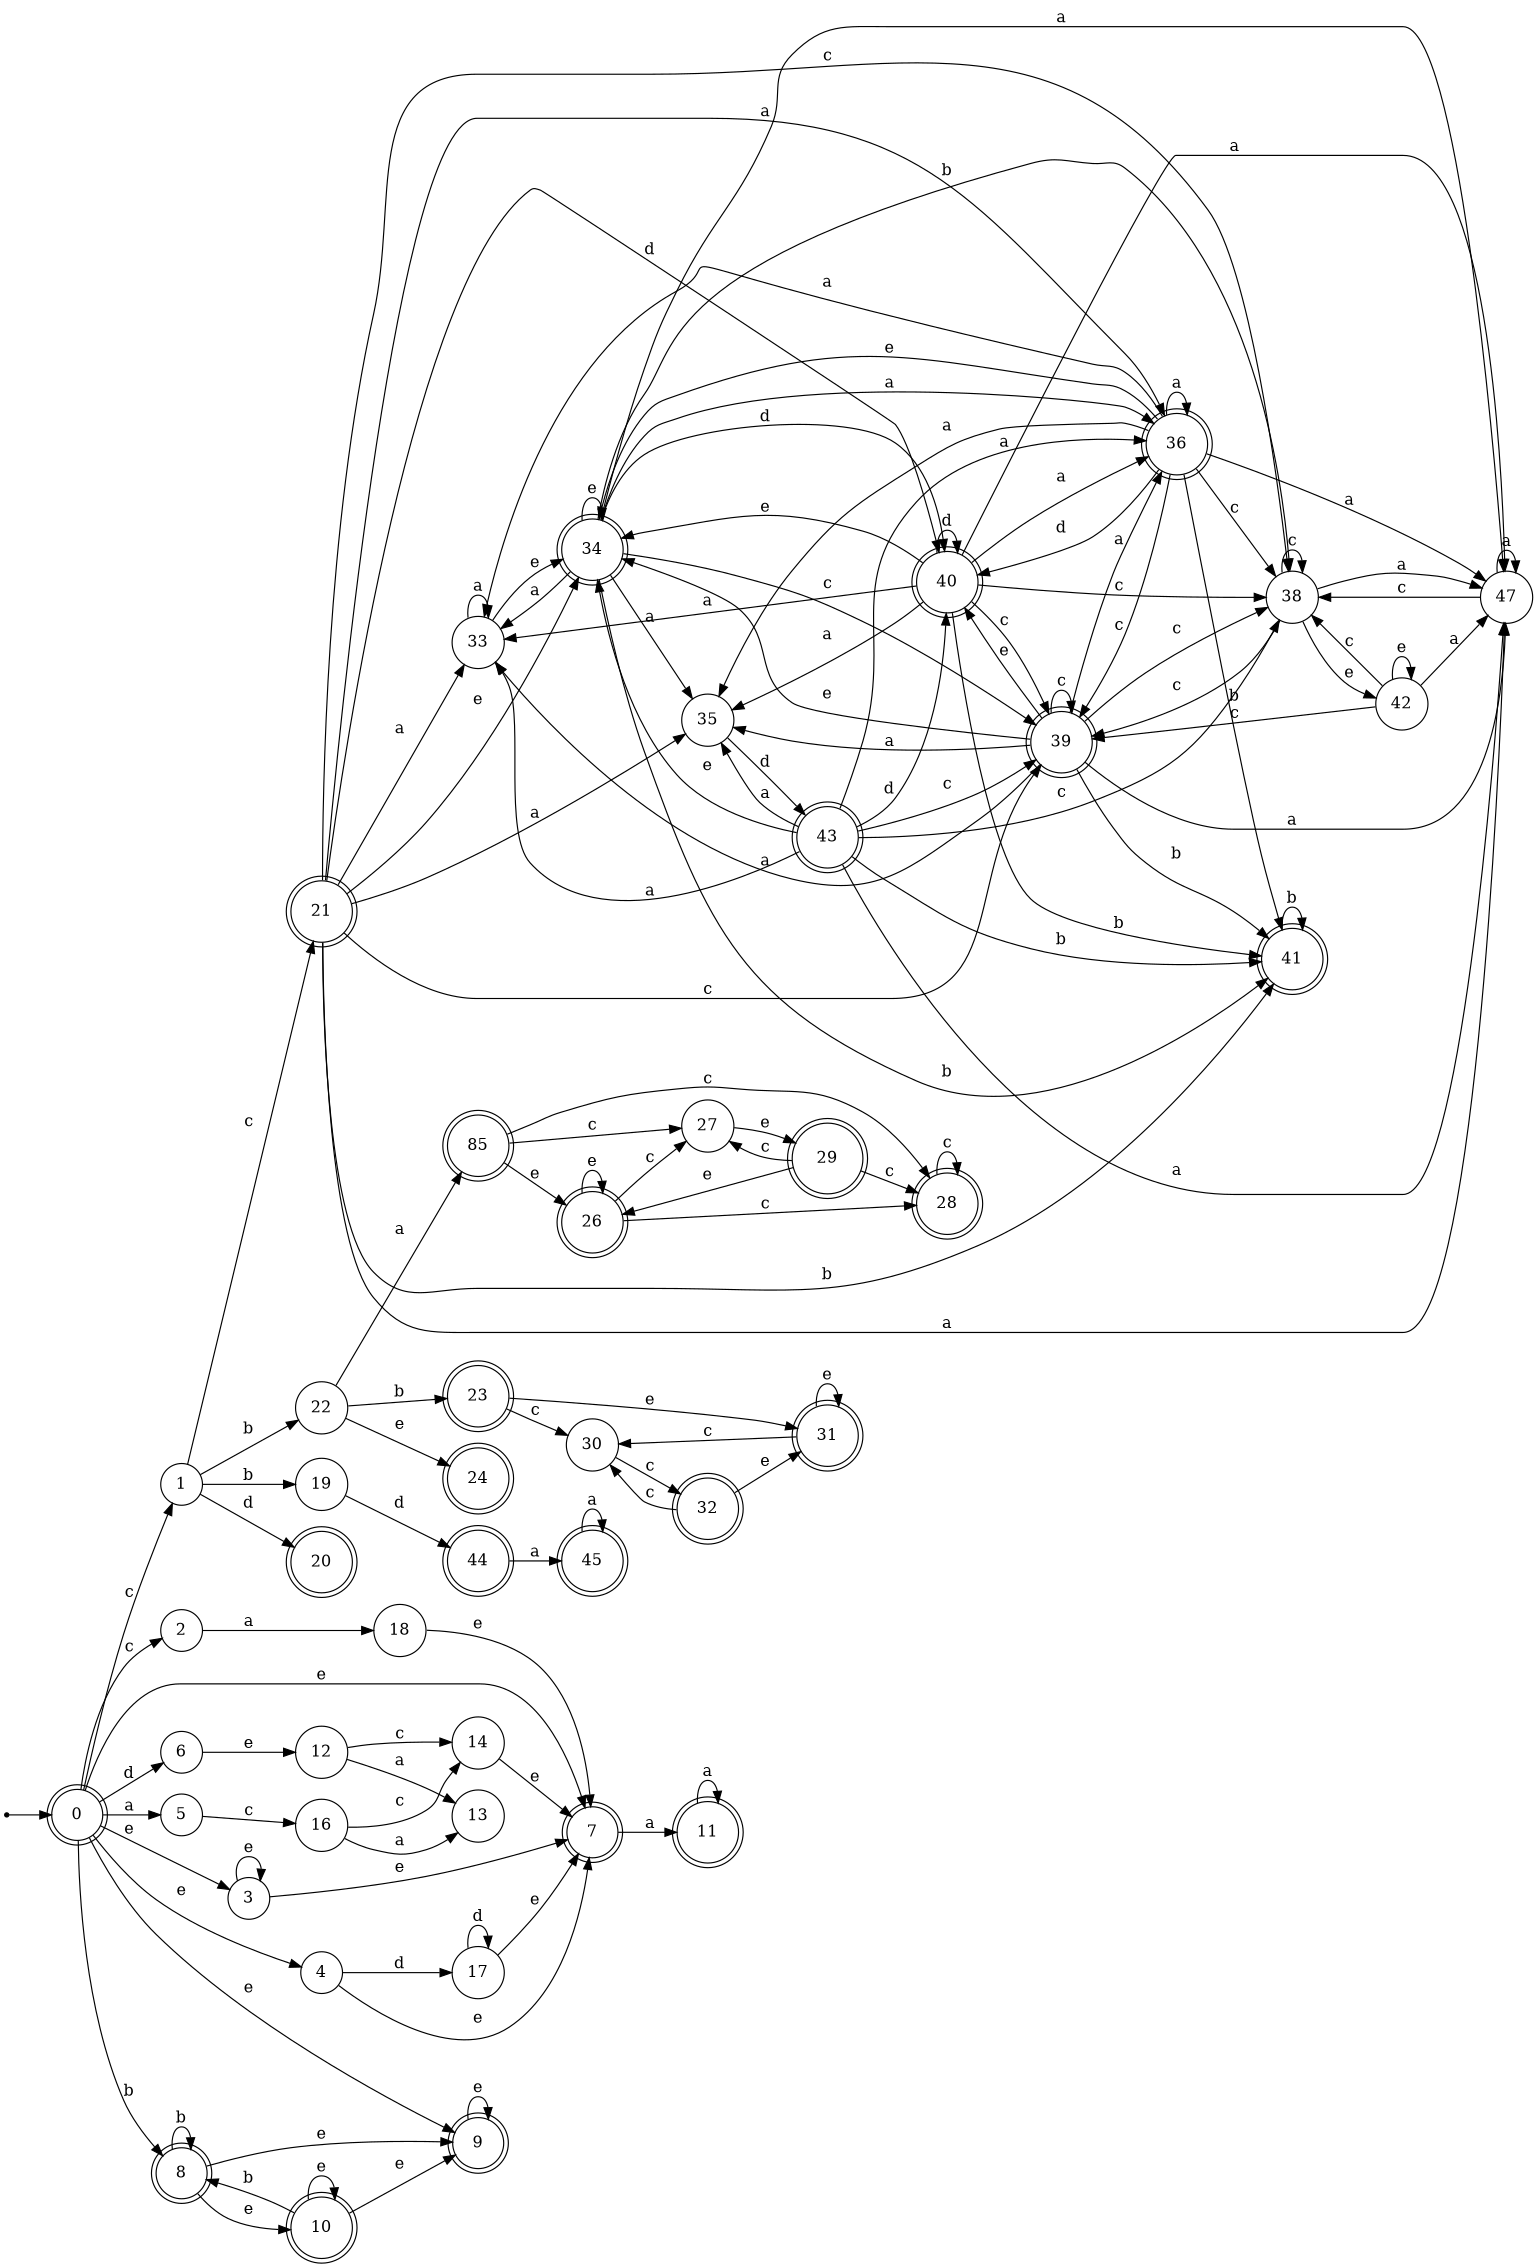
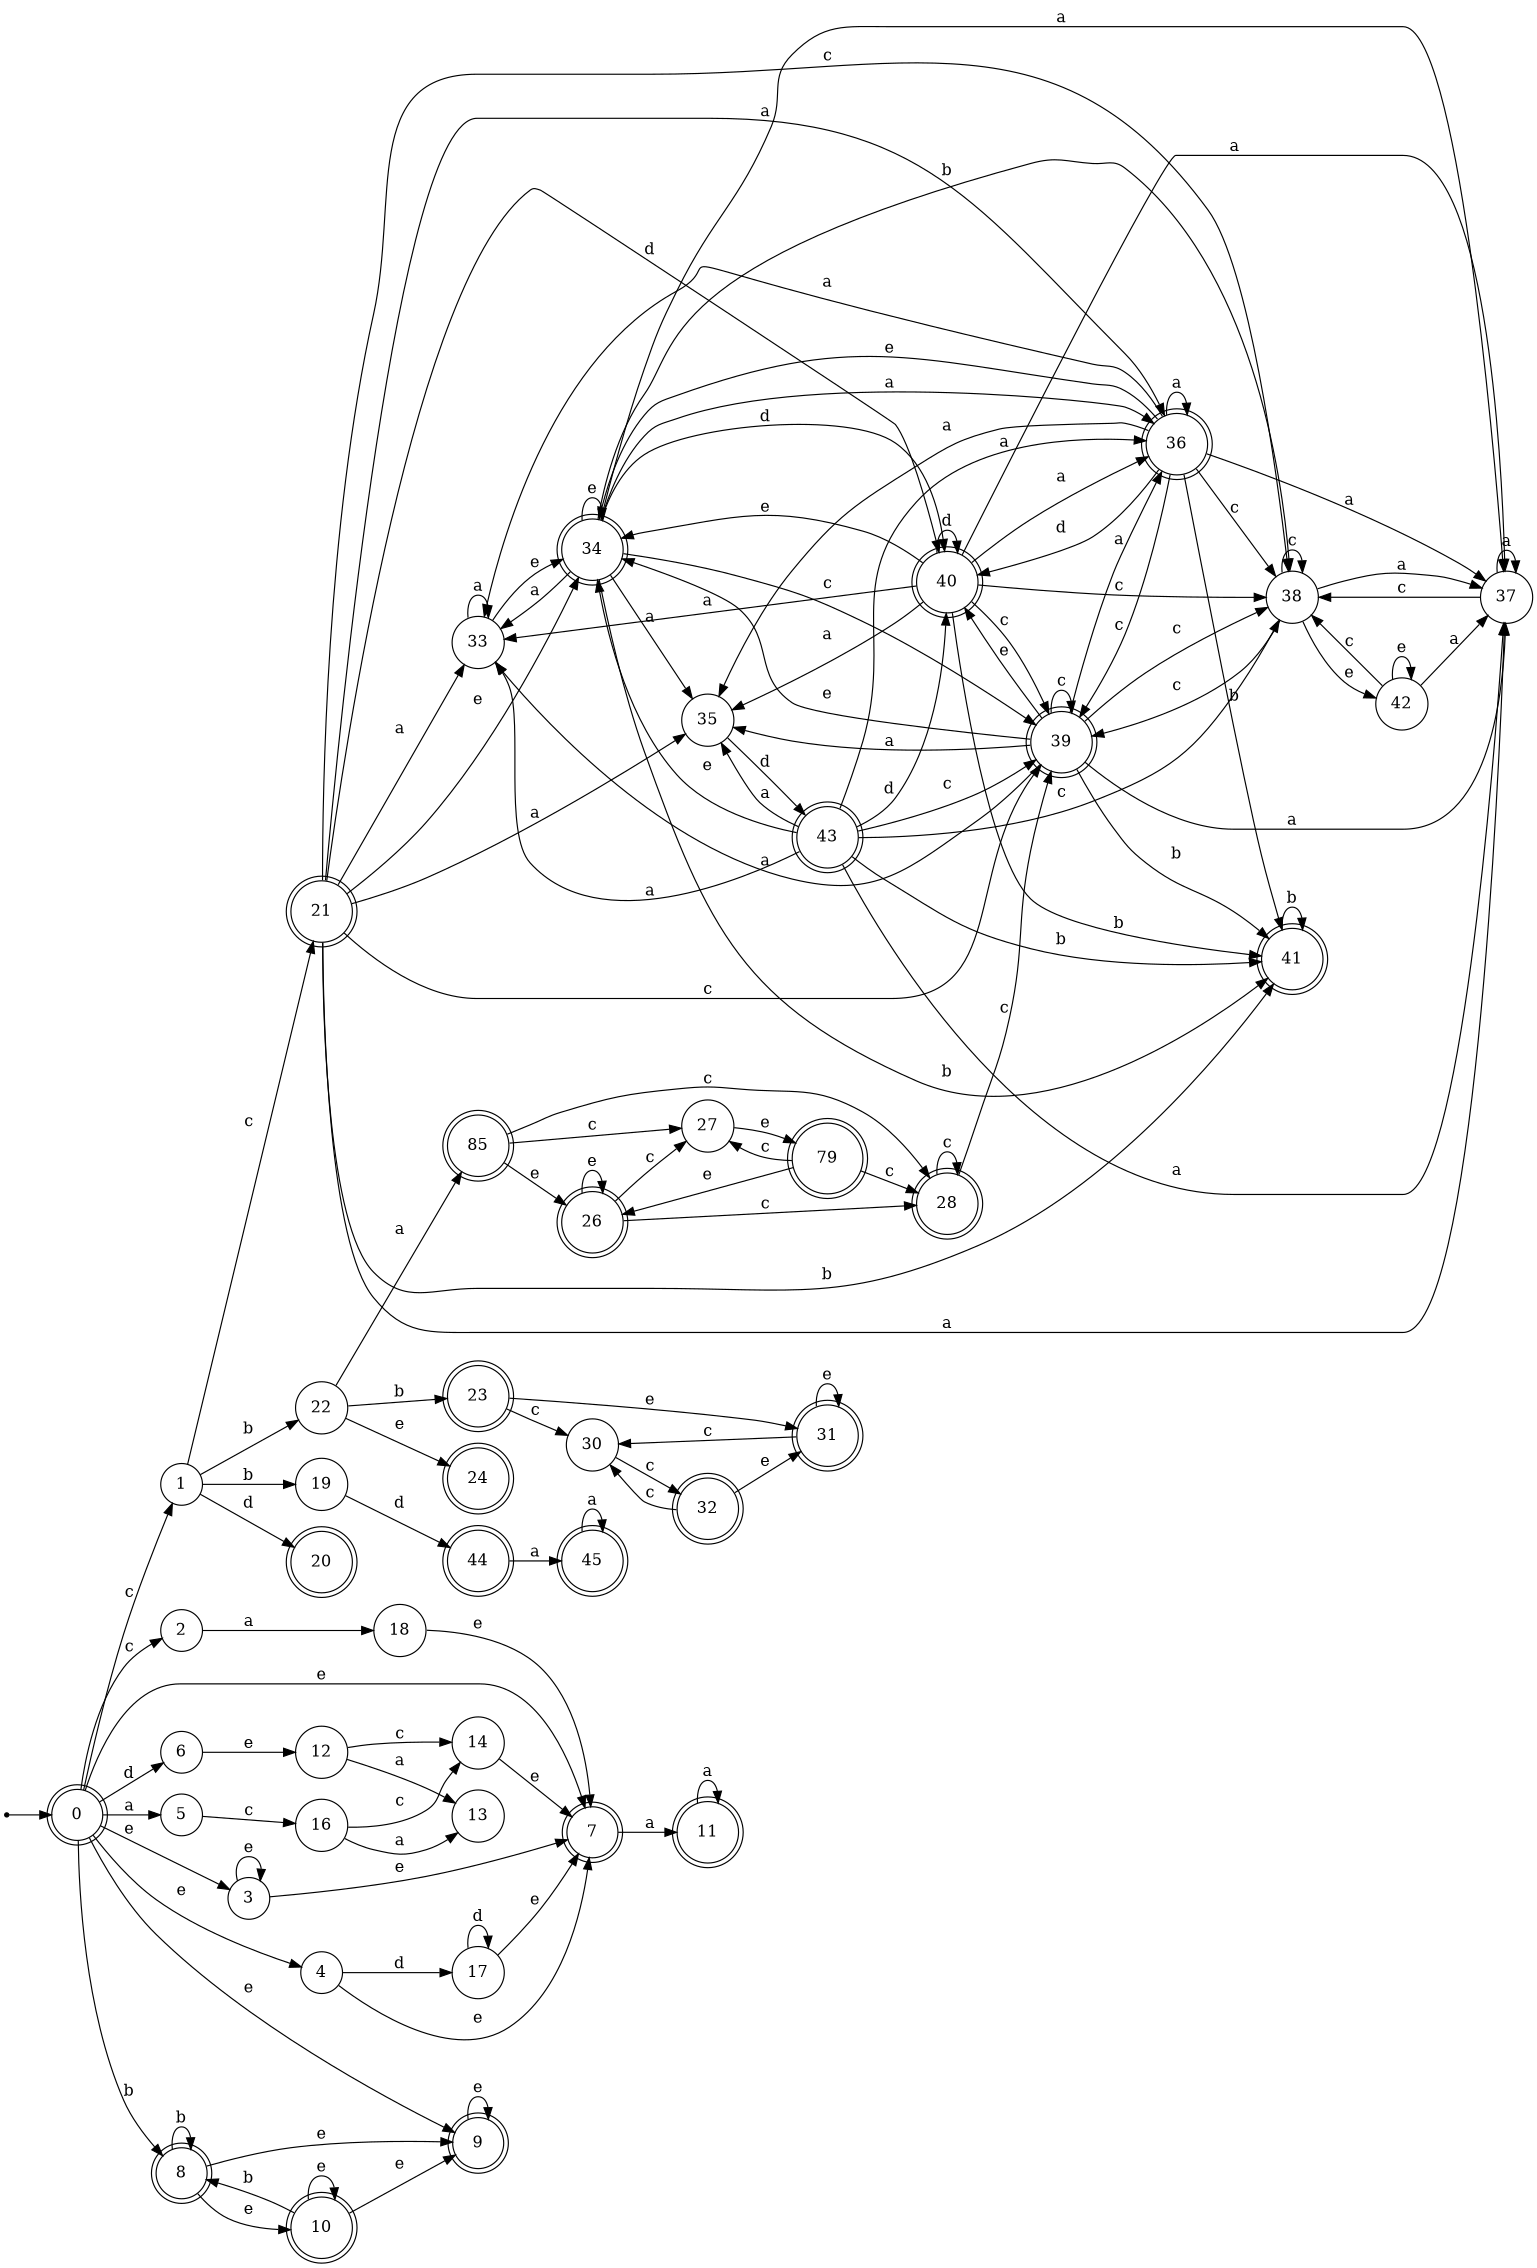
node "47": label "47" -> "37"
edge "42" -> "39": now "28" -> "39"
node "29": label "29" -> "79"
